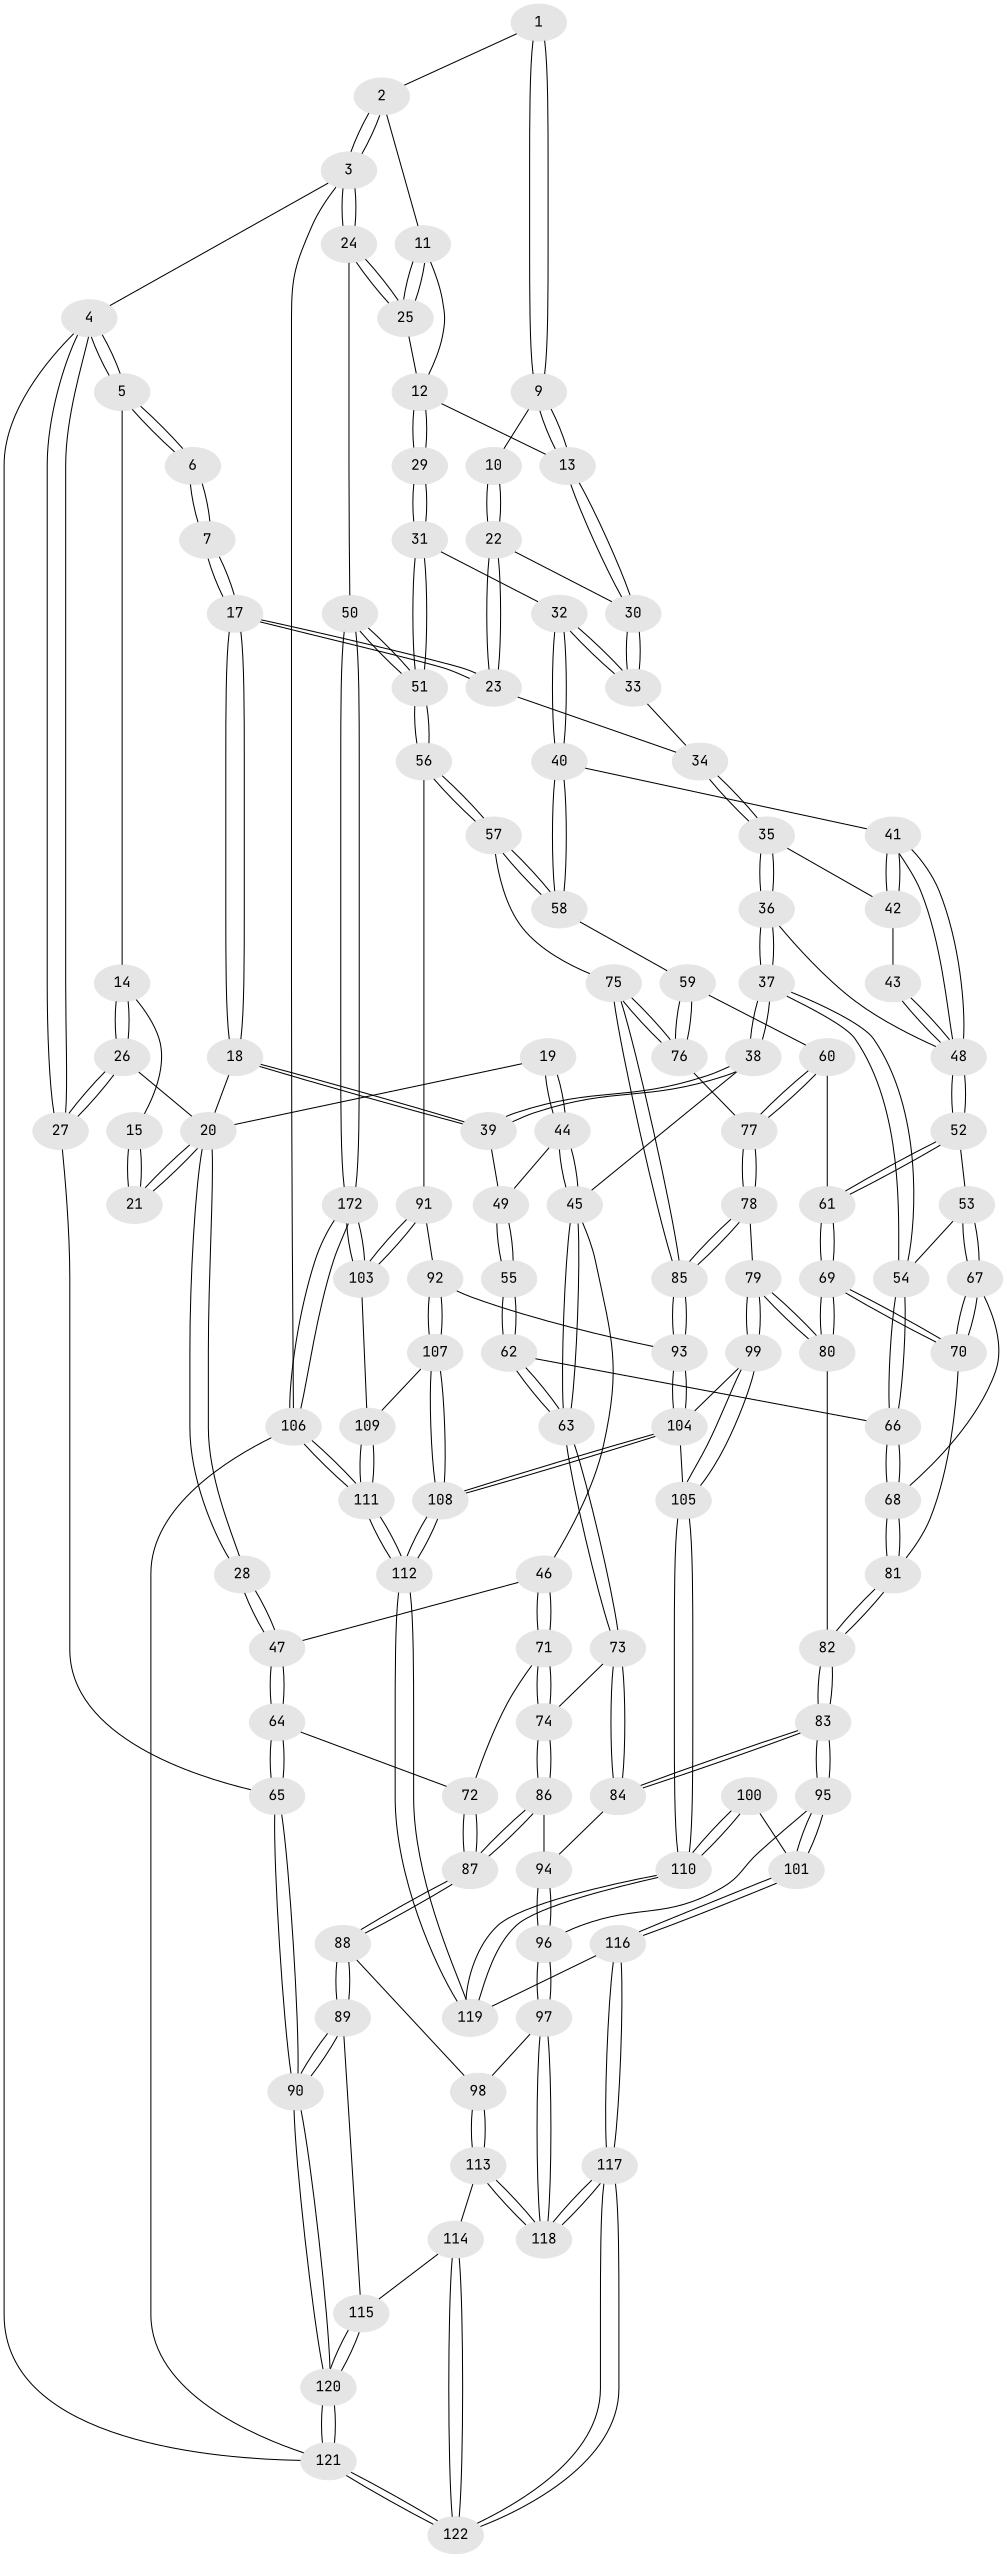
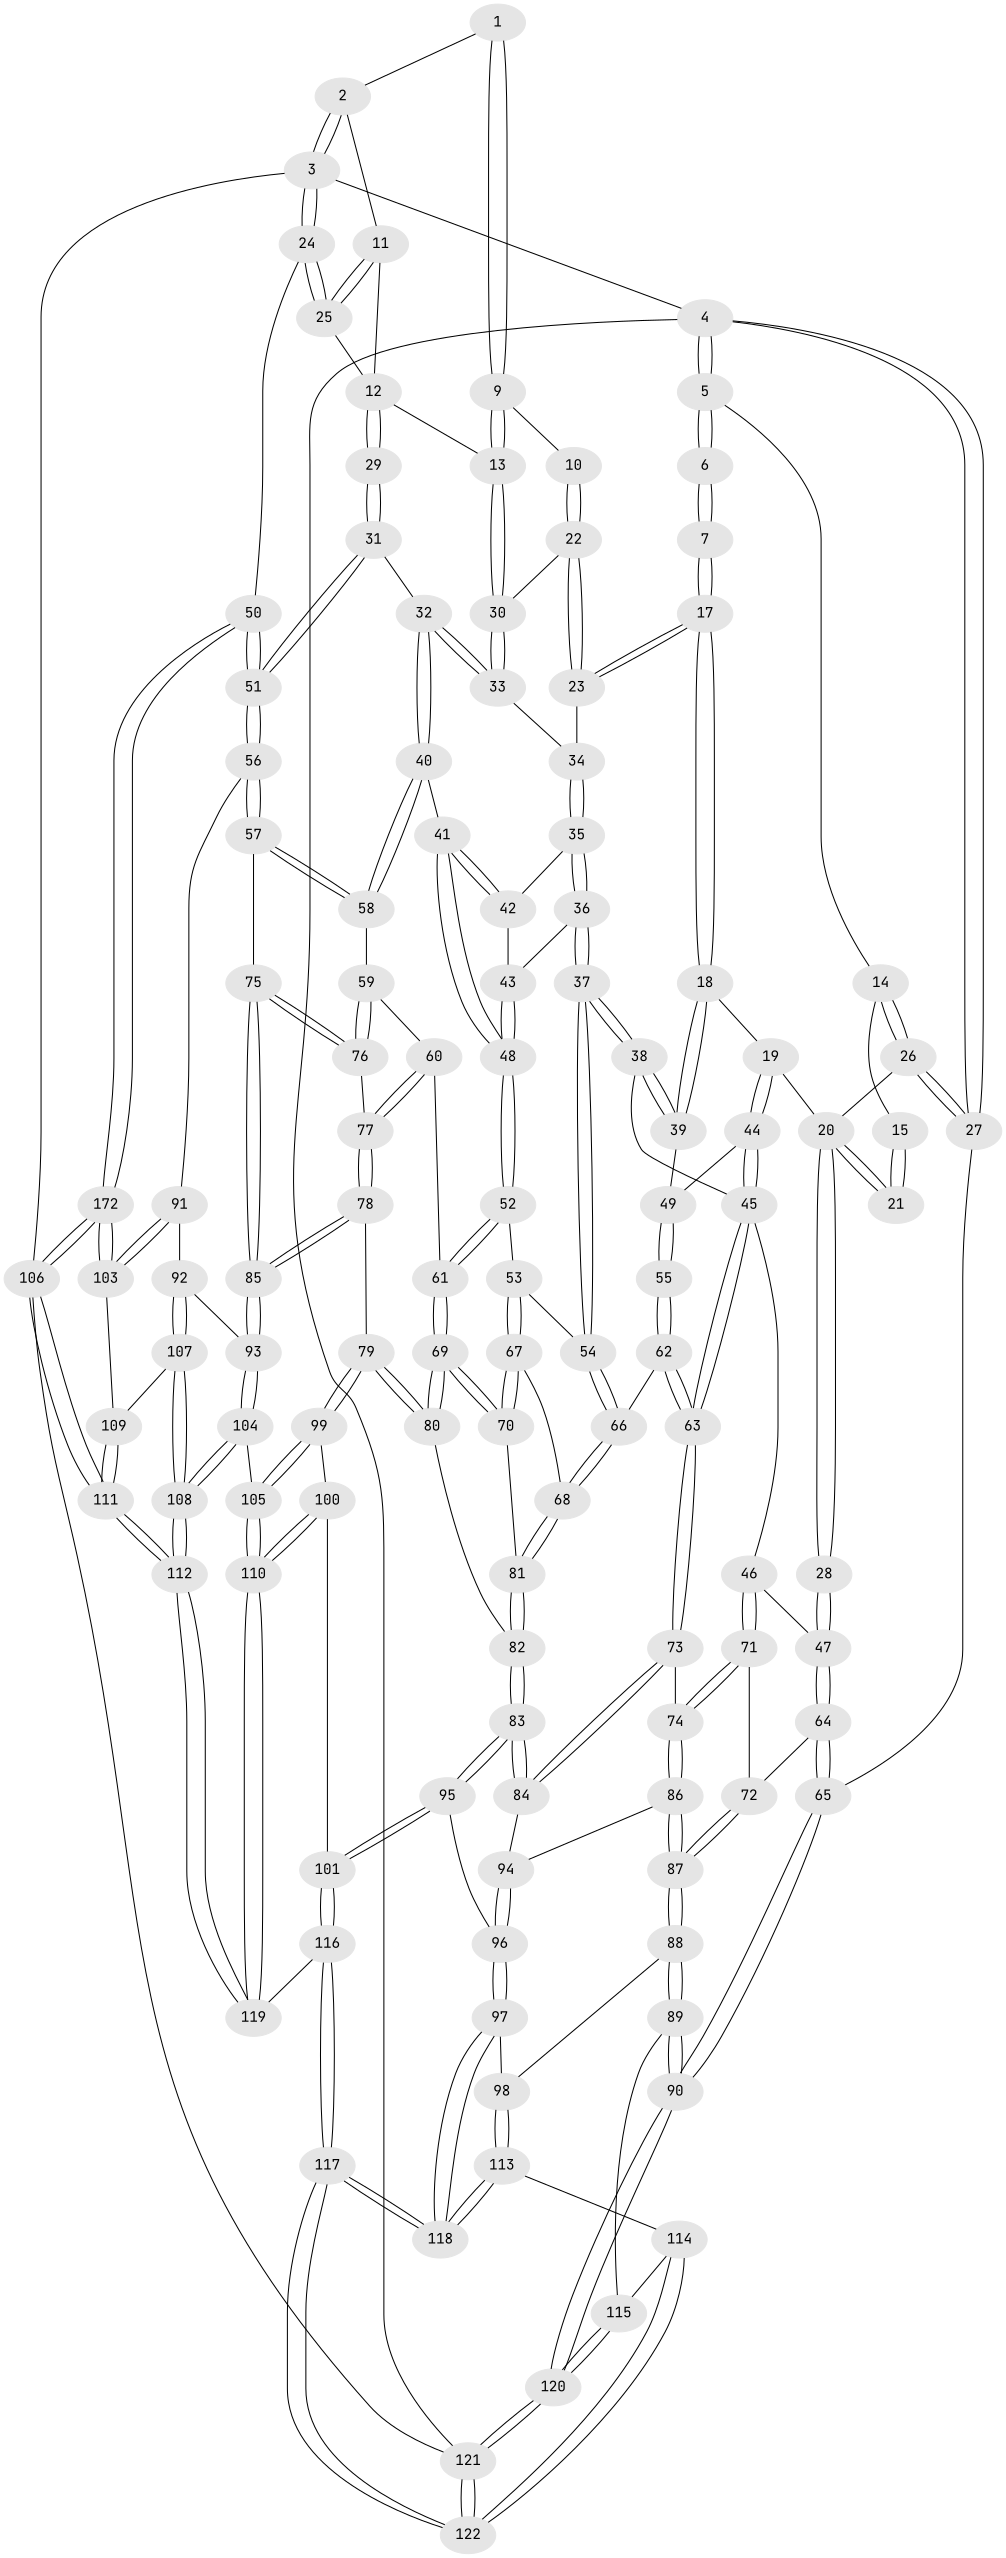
edge "36" -- "48": now "36" -- "43"
edge "18" -- "20": now "18" -- "19"
edge "99" -- "104": now "99" -- "100"
